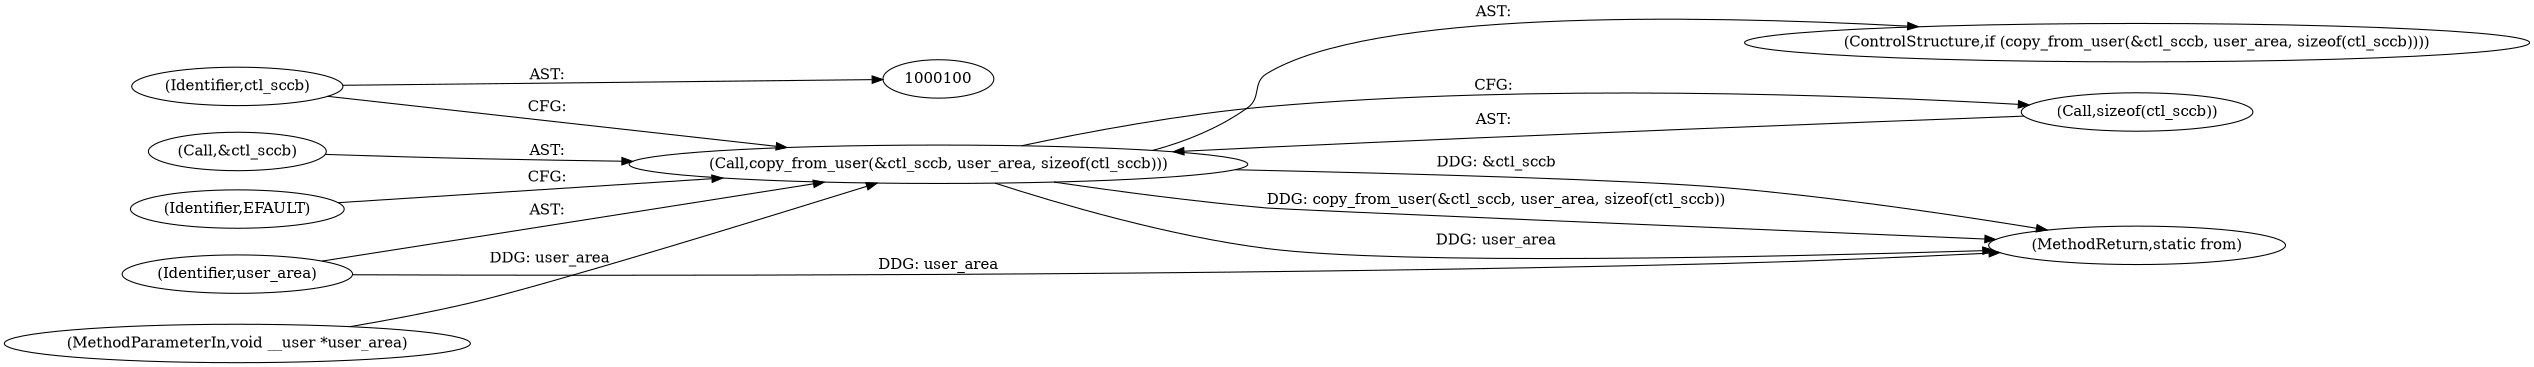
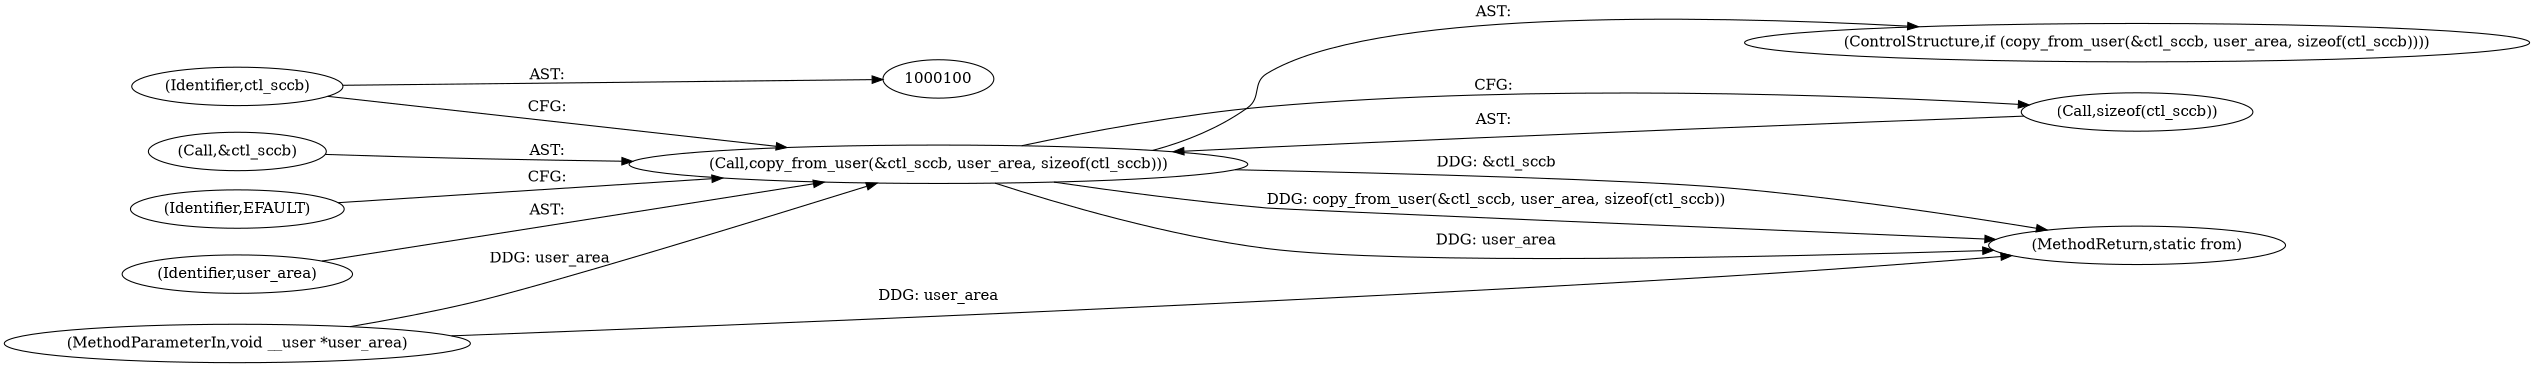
edge "(Identifier,user_area)" -> "(MethodReturn,static from)": now "(MethodParameterIn,void __user *user_area)" -> "(MethodReturn,static from)"
